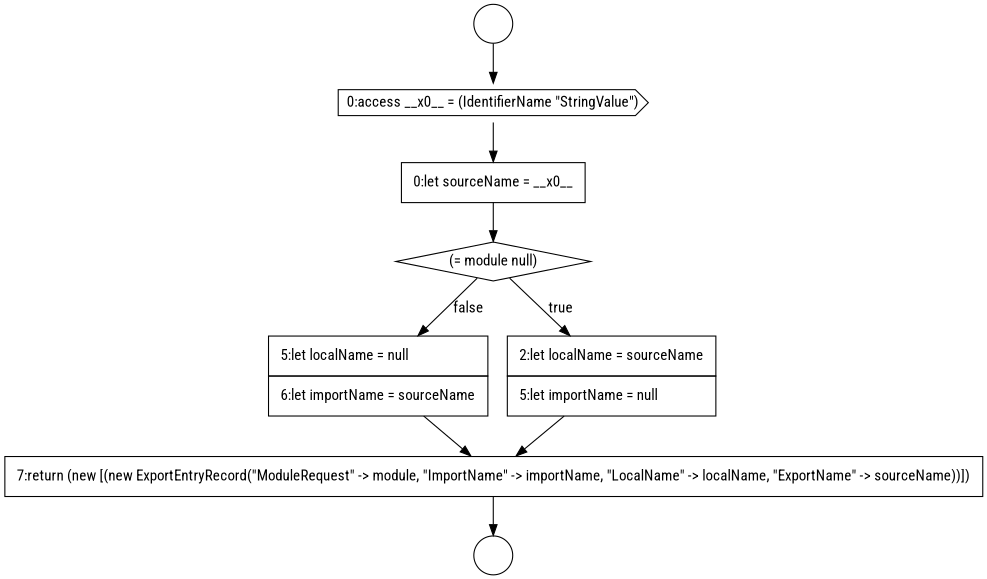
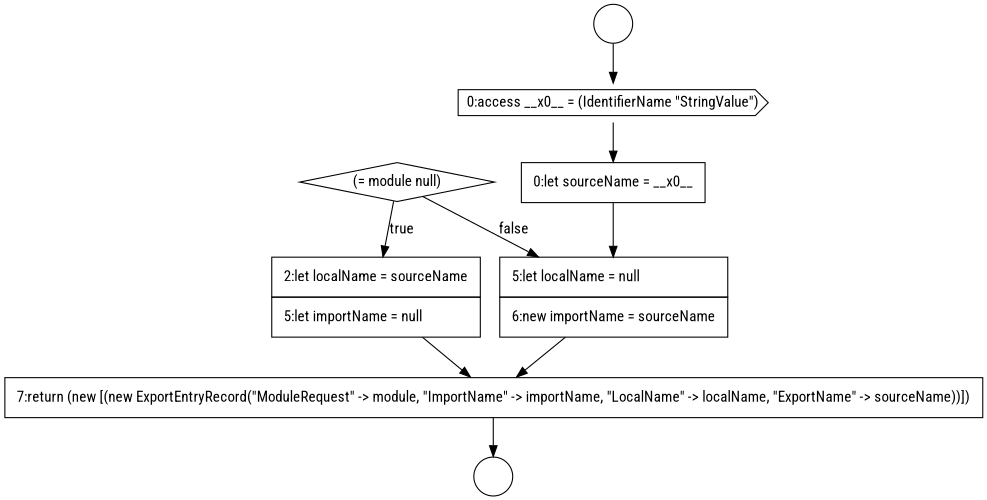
edge "0:let sourceName = __x0__" -> "(= module null)": now "0:let sourceName = __x0__" -> "5:let localName = null"
node "5:let localName = null": text "6:let importName = sourceName" -> "6:new importName = sourceName"
